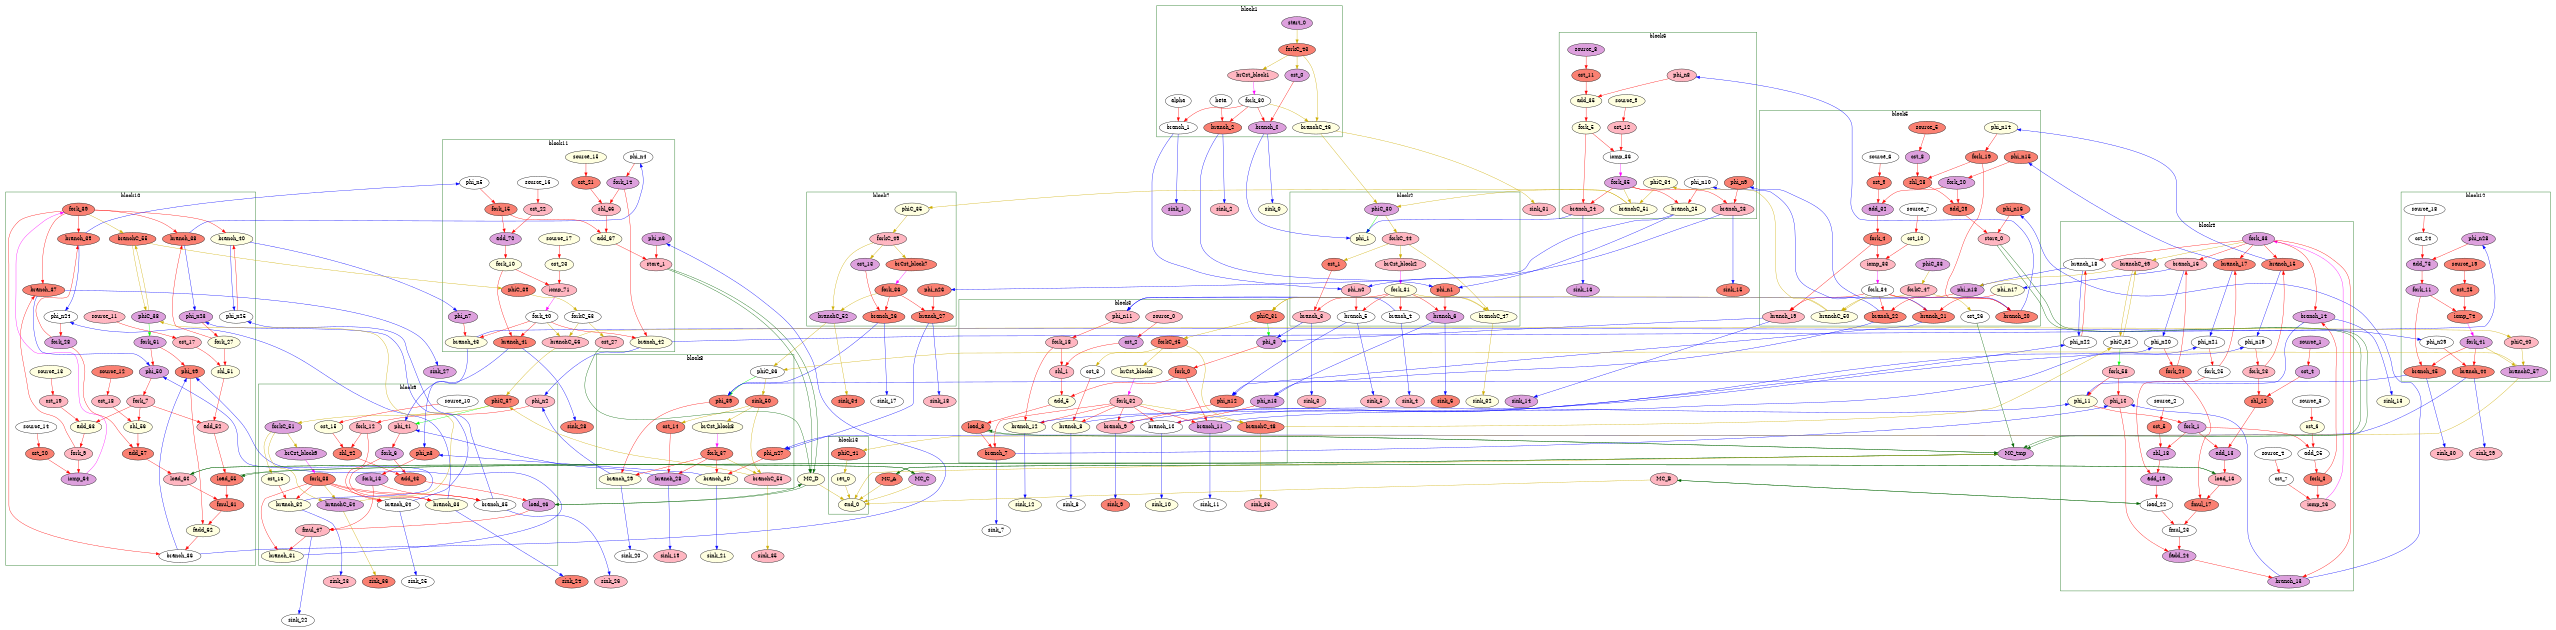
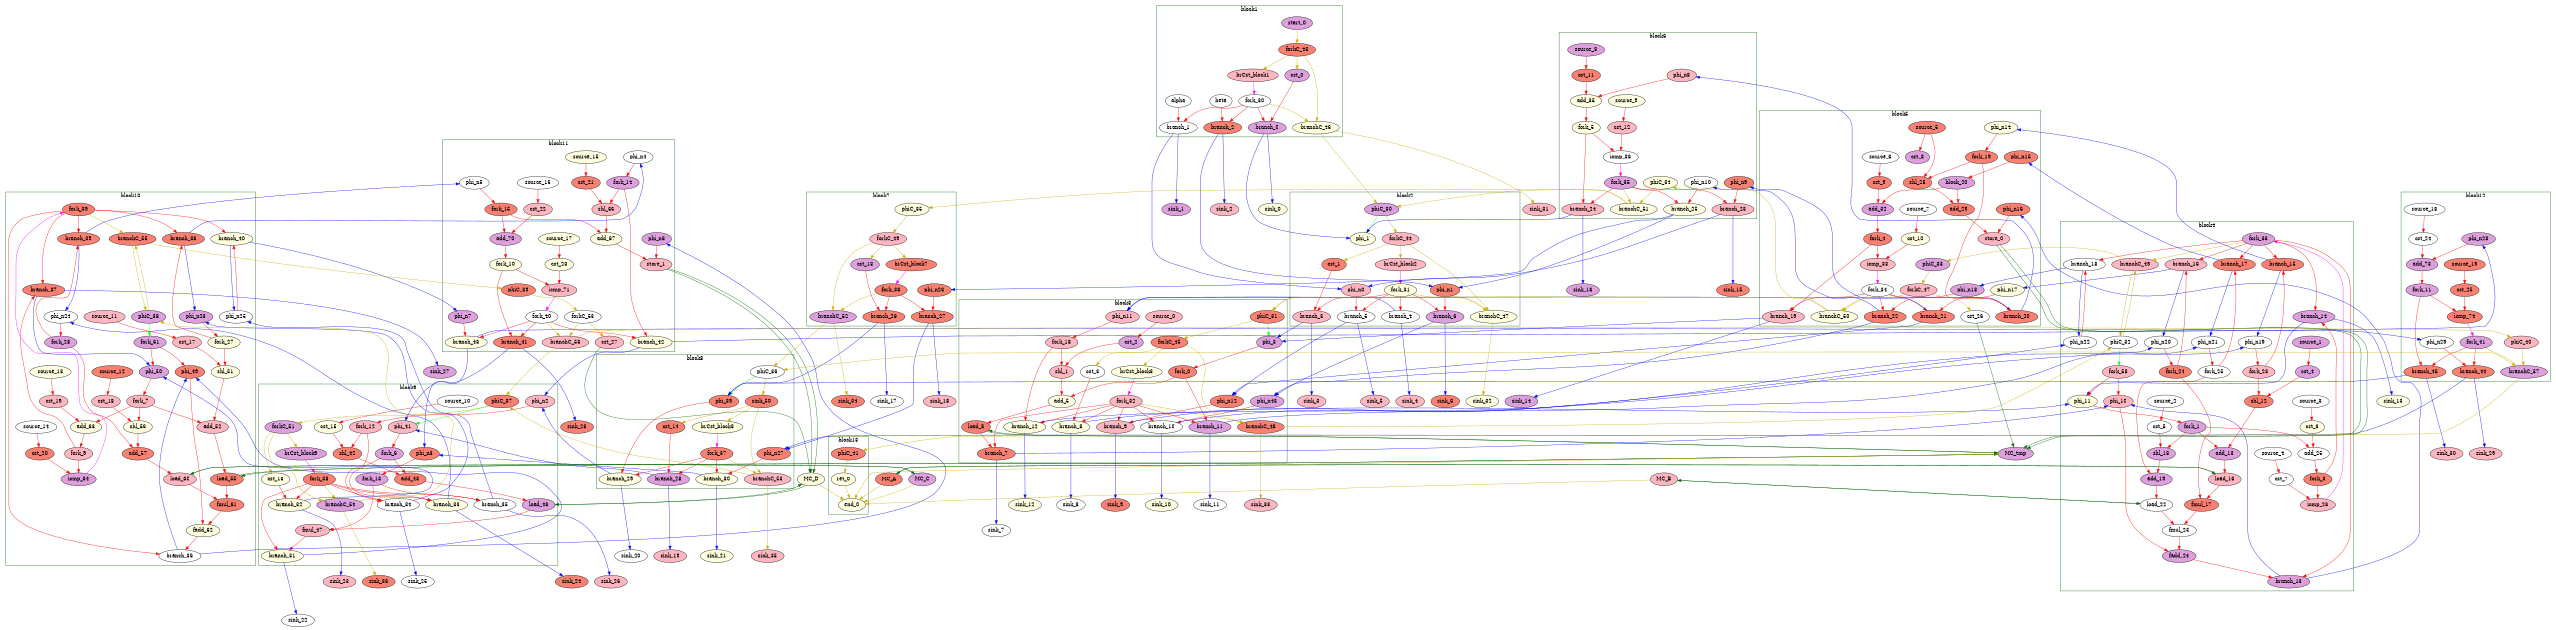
edge "cst_8" -> "shl_28": now "source_5" -> "shl_28"
node "fork_20": label "fork_20" -> "block_20"
edge "branchC_49" -> "phi_n18": now "branchC_49" -> "phiC_33"
node "phi_n13": label "phi_n13" -> "phi_n43"
node "cst_5": fillcolor salmon -> white
edge "fmul_47" -> "sink_22": now "branch_31" -> "sink_22"
